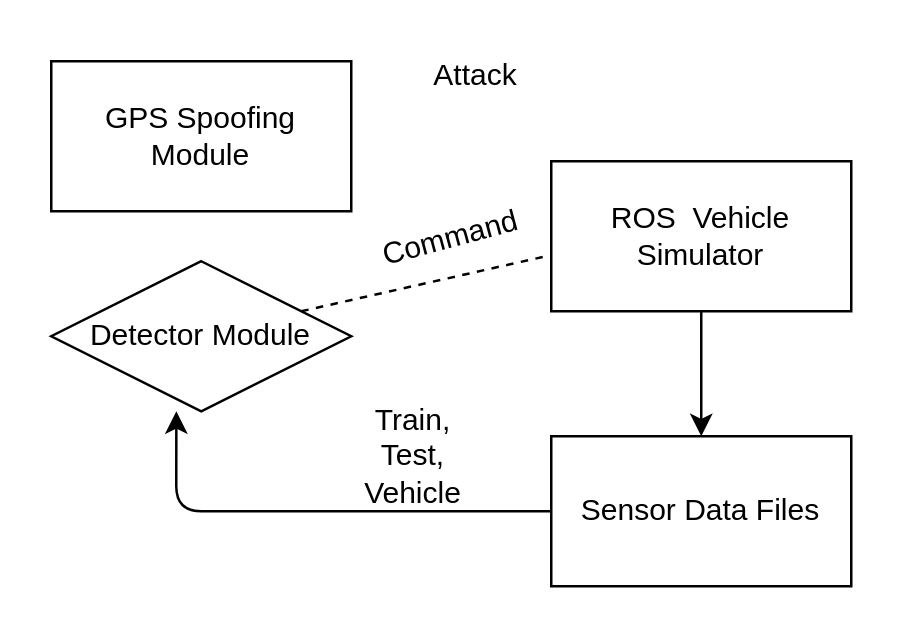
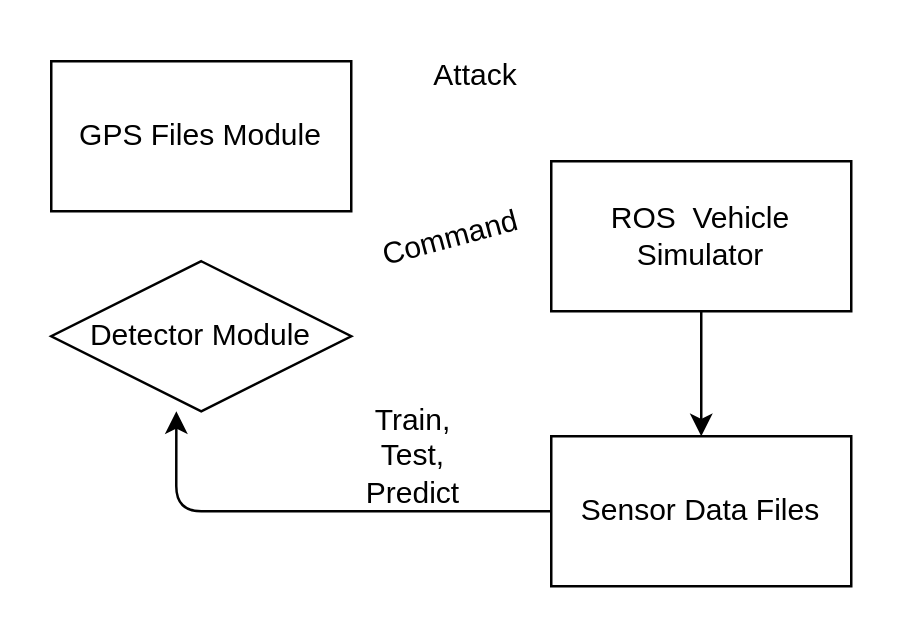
node "GPS Spoofing Module": label "GPS Spoofing Module" -> "GPS Files Module"
edge "ROS Vehicle Simulator" -- "Detector Module": removed
node "Train, Test, Vehicle": label "Train, Test, Vehicle" -> "Train, Test, Predict"
